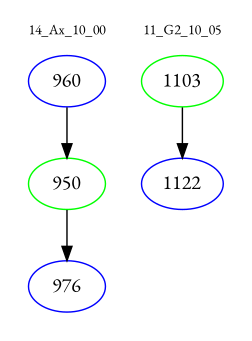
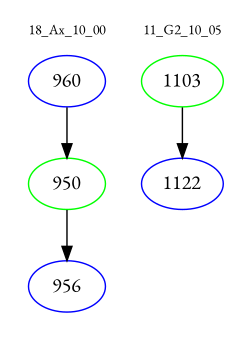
cluster "14_Ax_10_00": label "14_Ax_10_00" -> "18_Ax_10_00"
node "976": label "976" -> "956"
